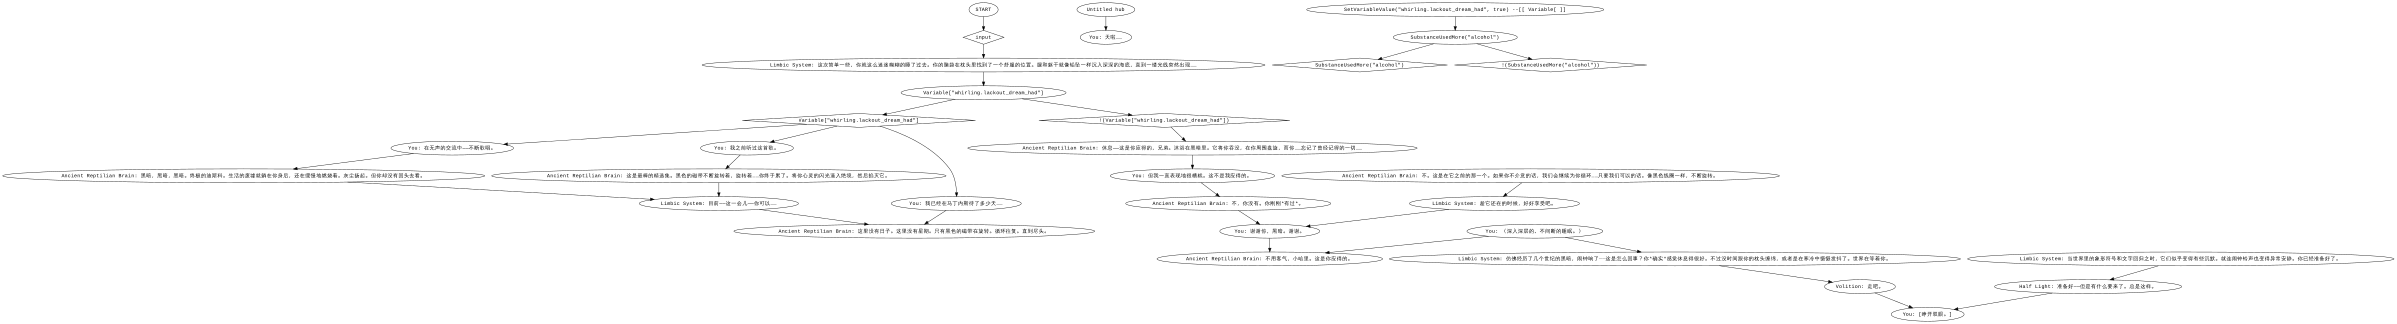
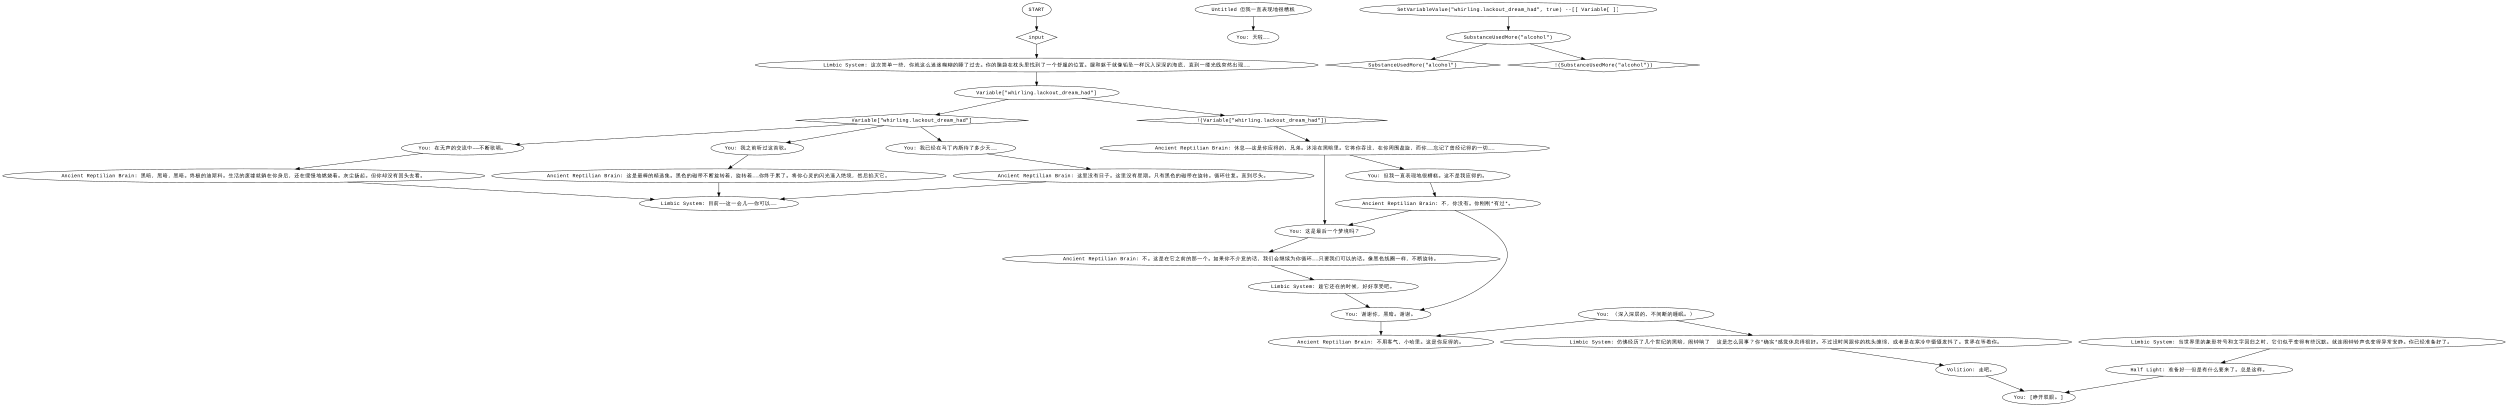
node "Untitled hub": label "Untitled hub" -> "Untitled 但我一直表现地很糟糕"
edge "Limbic System: 目前——这一会儿——你可以……" -> "Ancient Reptilian Brain: 这里没有日子。这里没有星期。只有黑色的磁带在旋转。循环往复。直到尽头。": reversed
node "You: 这是最后一个梦境吗？": added
